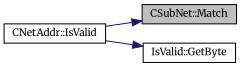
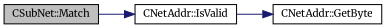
edge "CNetAddr::IsValid" -> "CSubNet::Match": reversed
node "IsValid::GetByte": label "IsValid::GetByte" -> "CNetAddr::GetByte"
